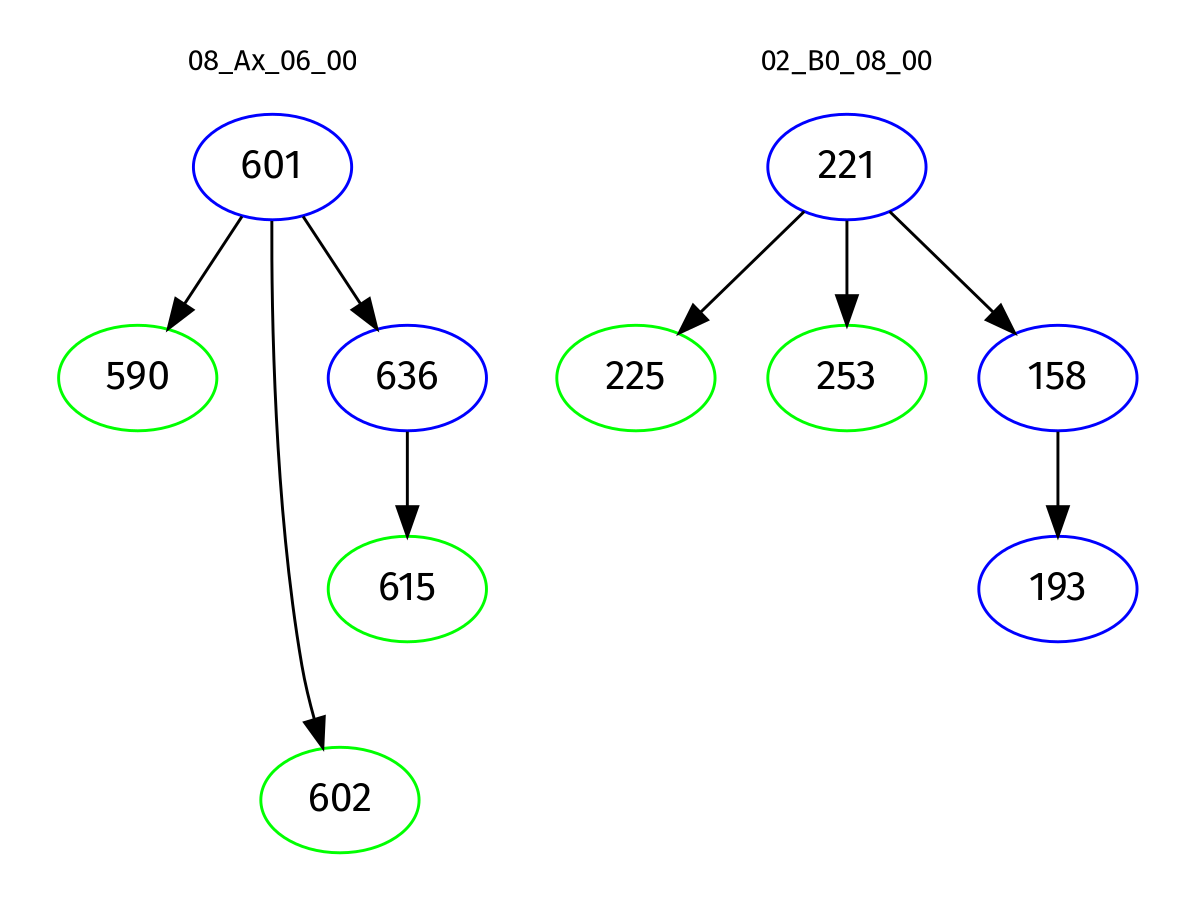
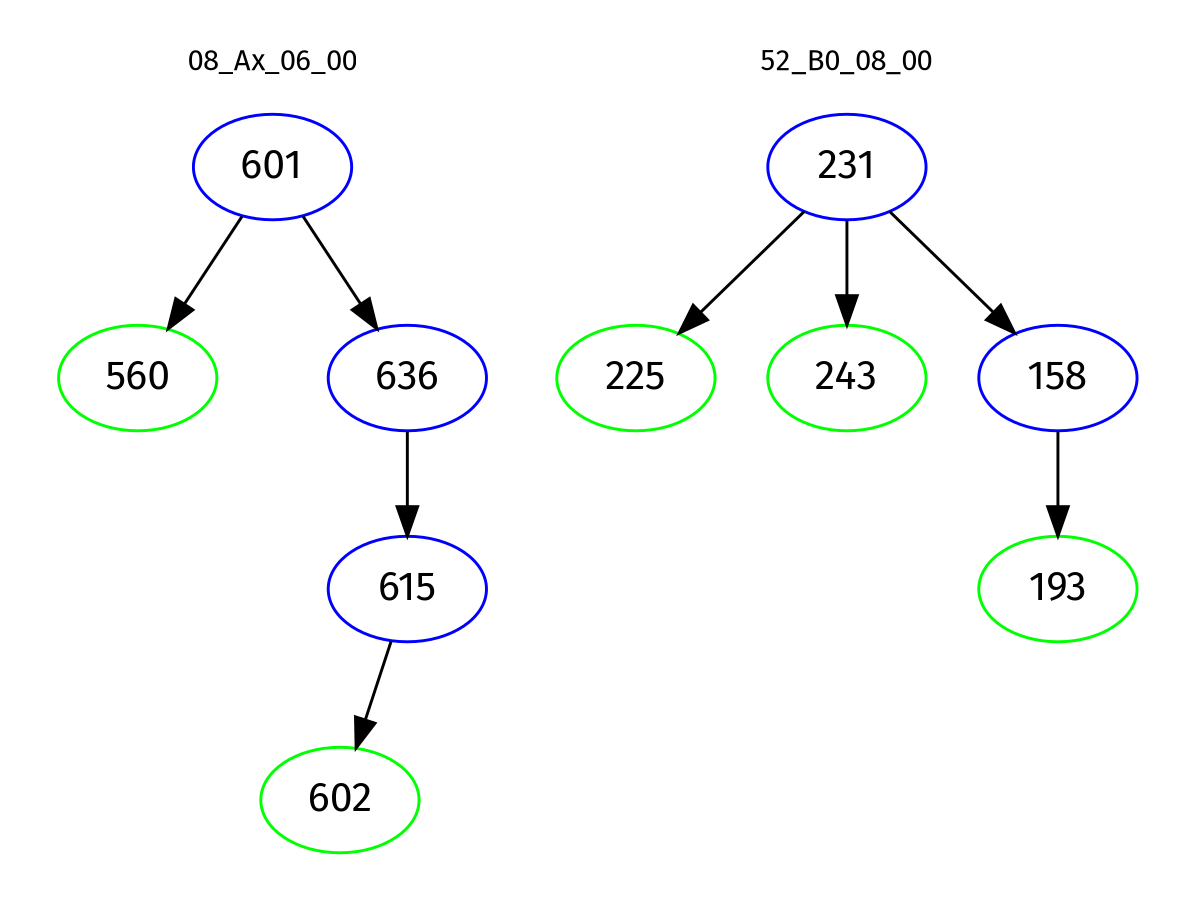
cluster "02_B0_08_00": label "02_B0_08_00" -> "52_B0_08_00"
node "221": label "221" -> "231"
node "590": label "590" -> "560"
node "253": label "253" -> "243"
edge "601" -> "602": now "615" -> "602"
node "615": color green -> blue
node "193": color blue -> green
